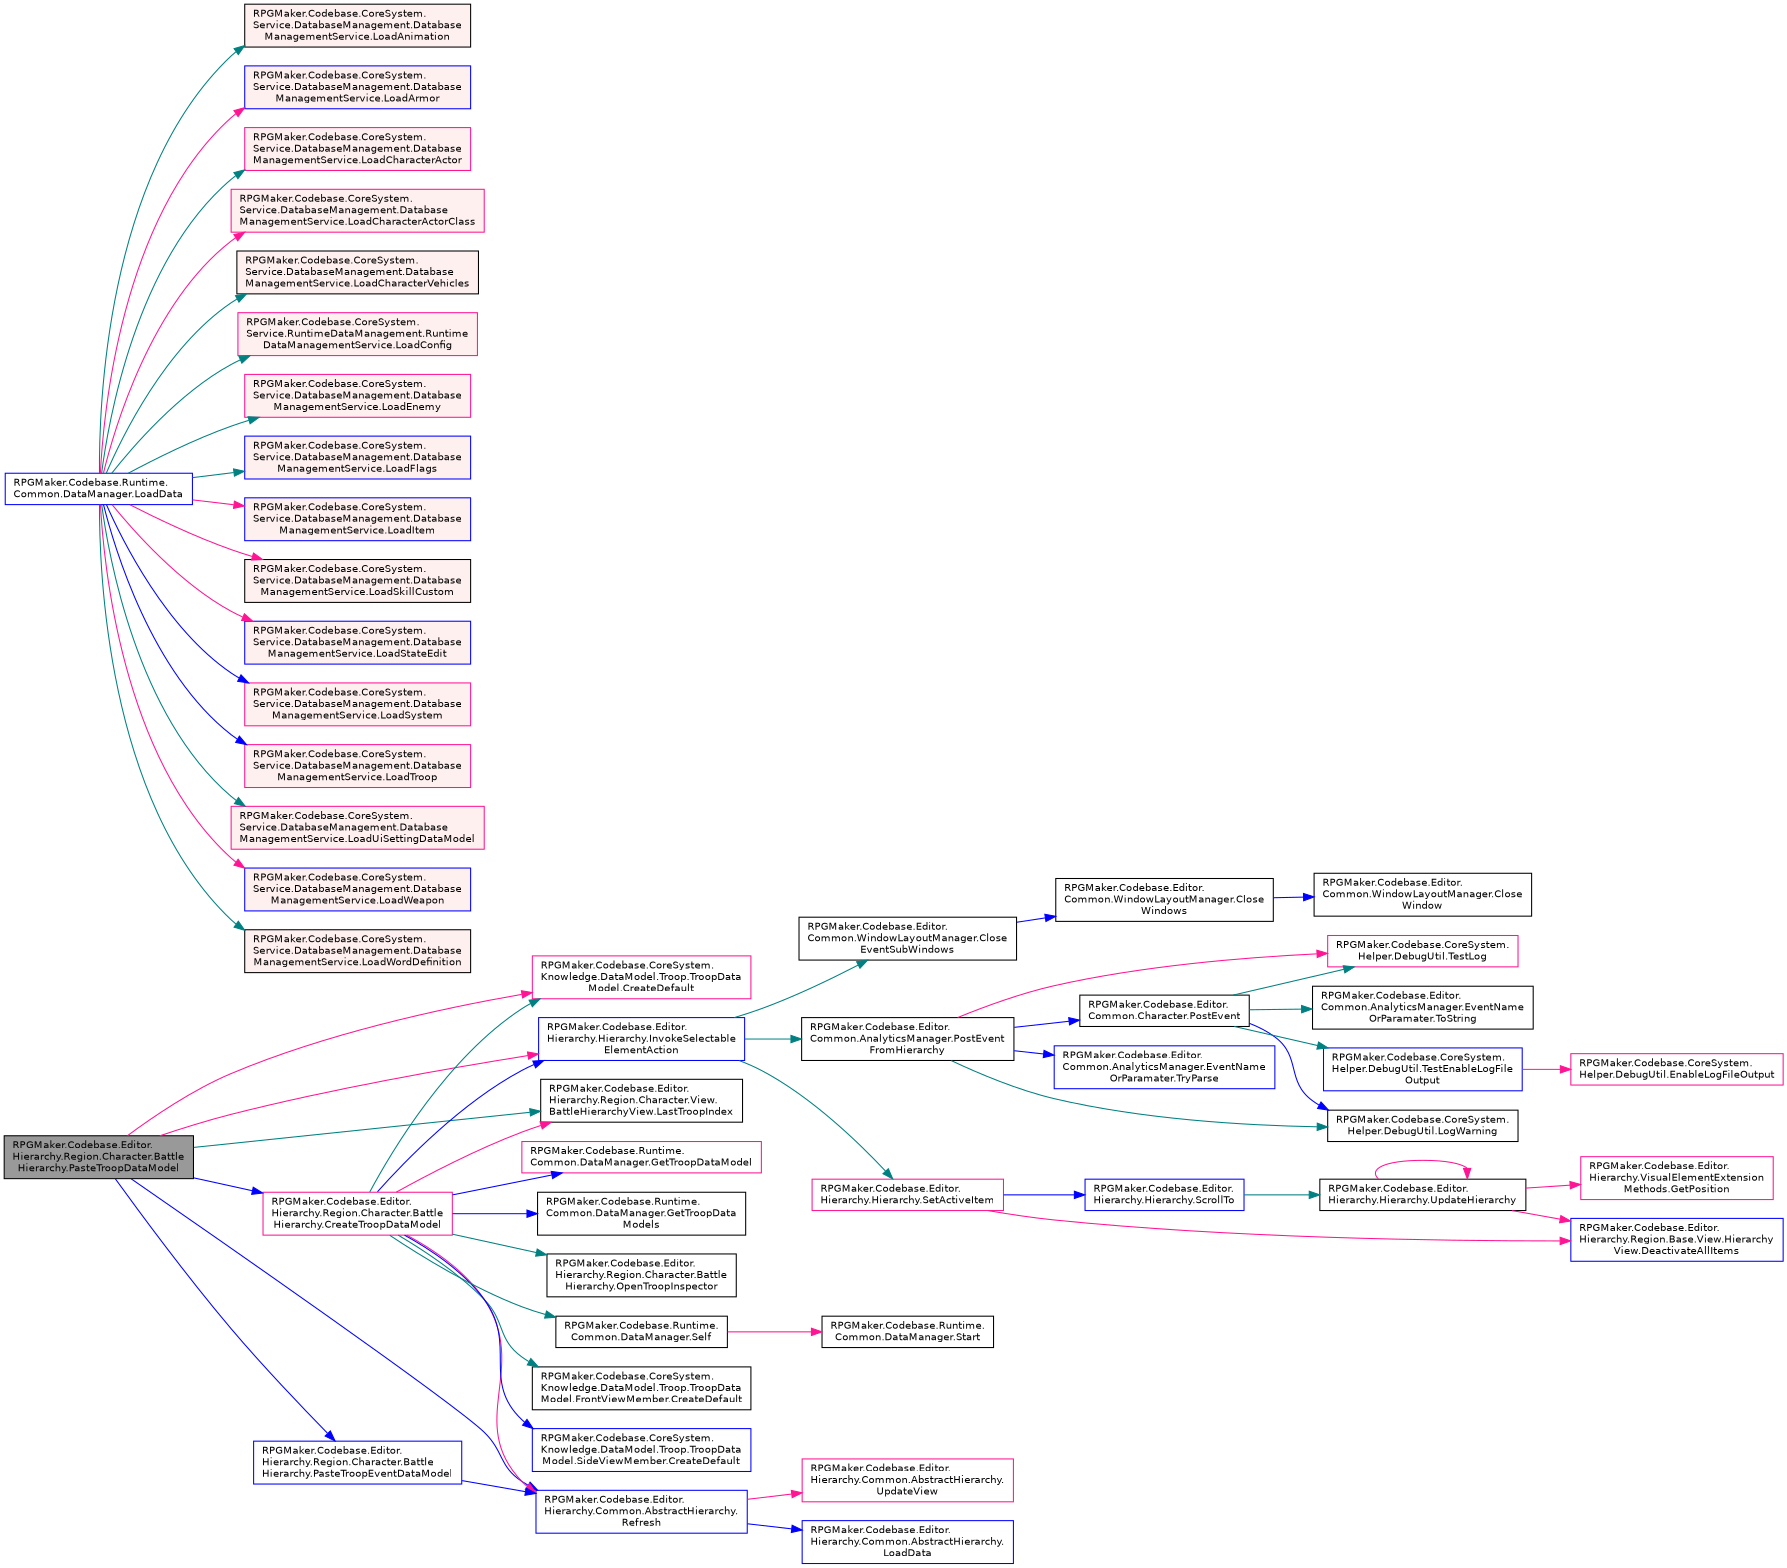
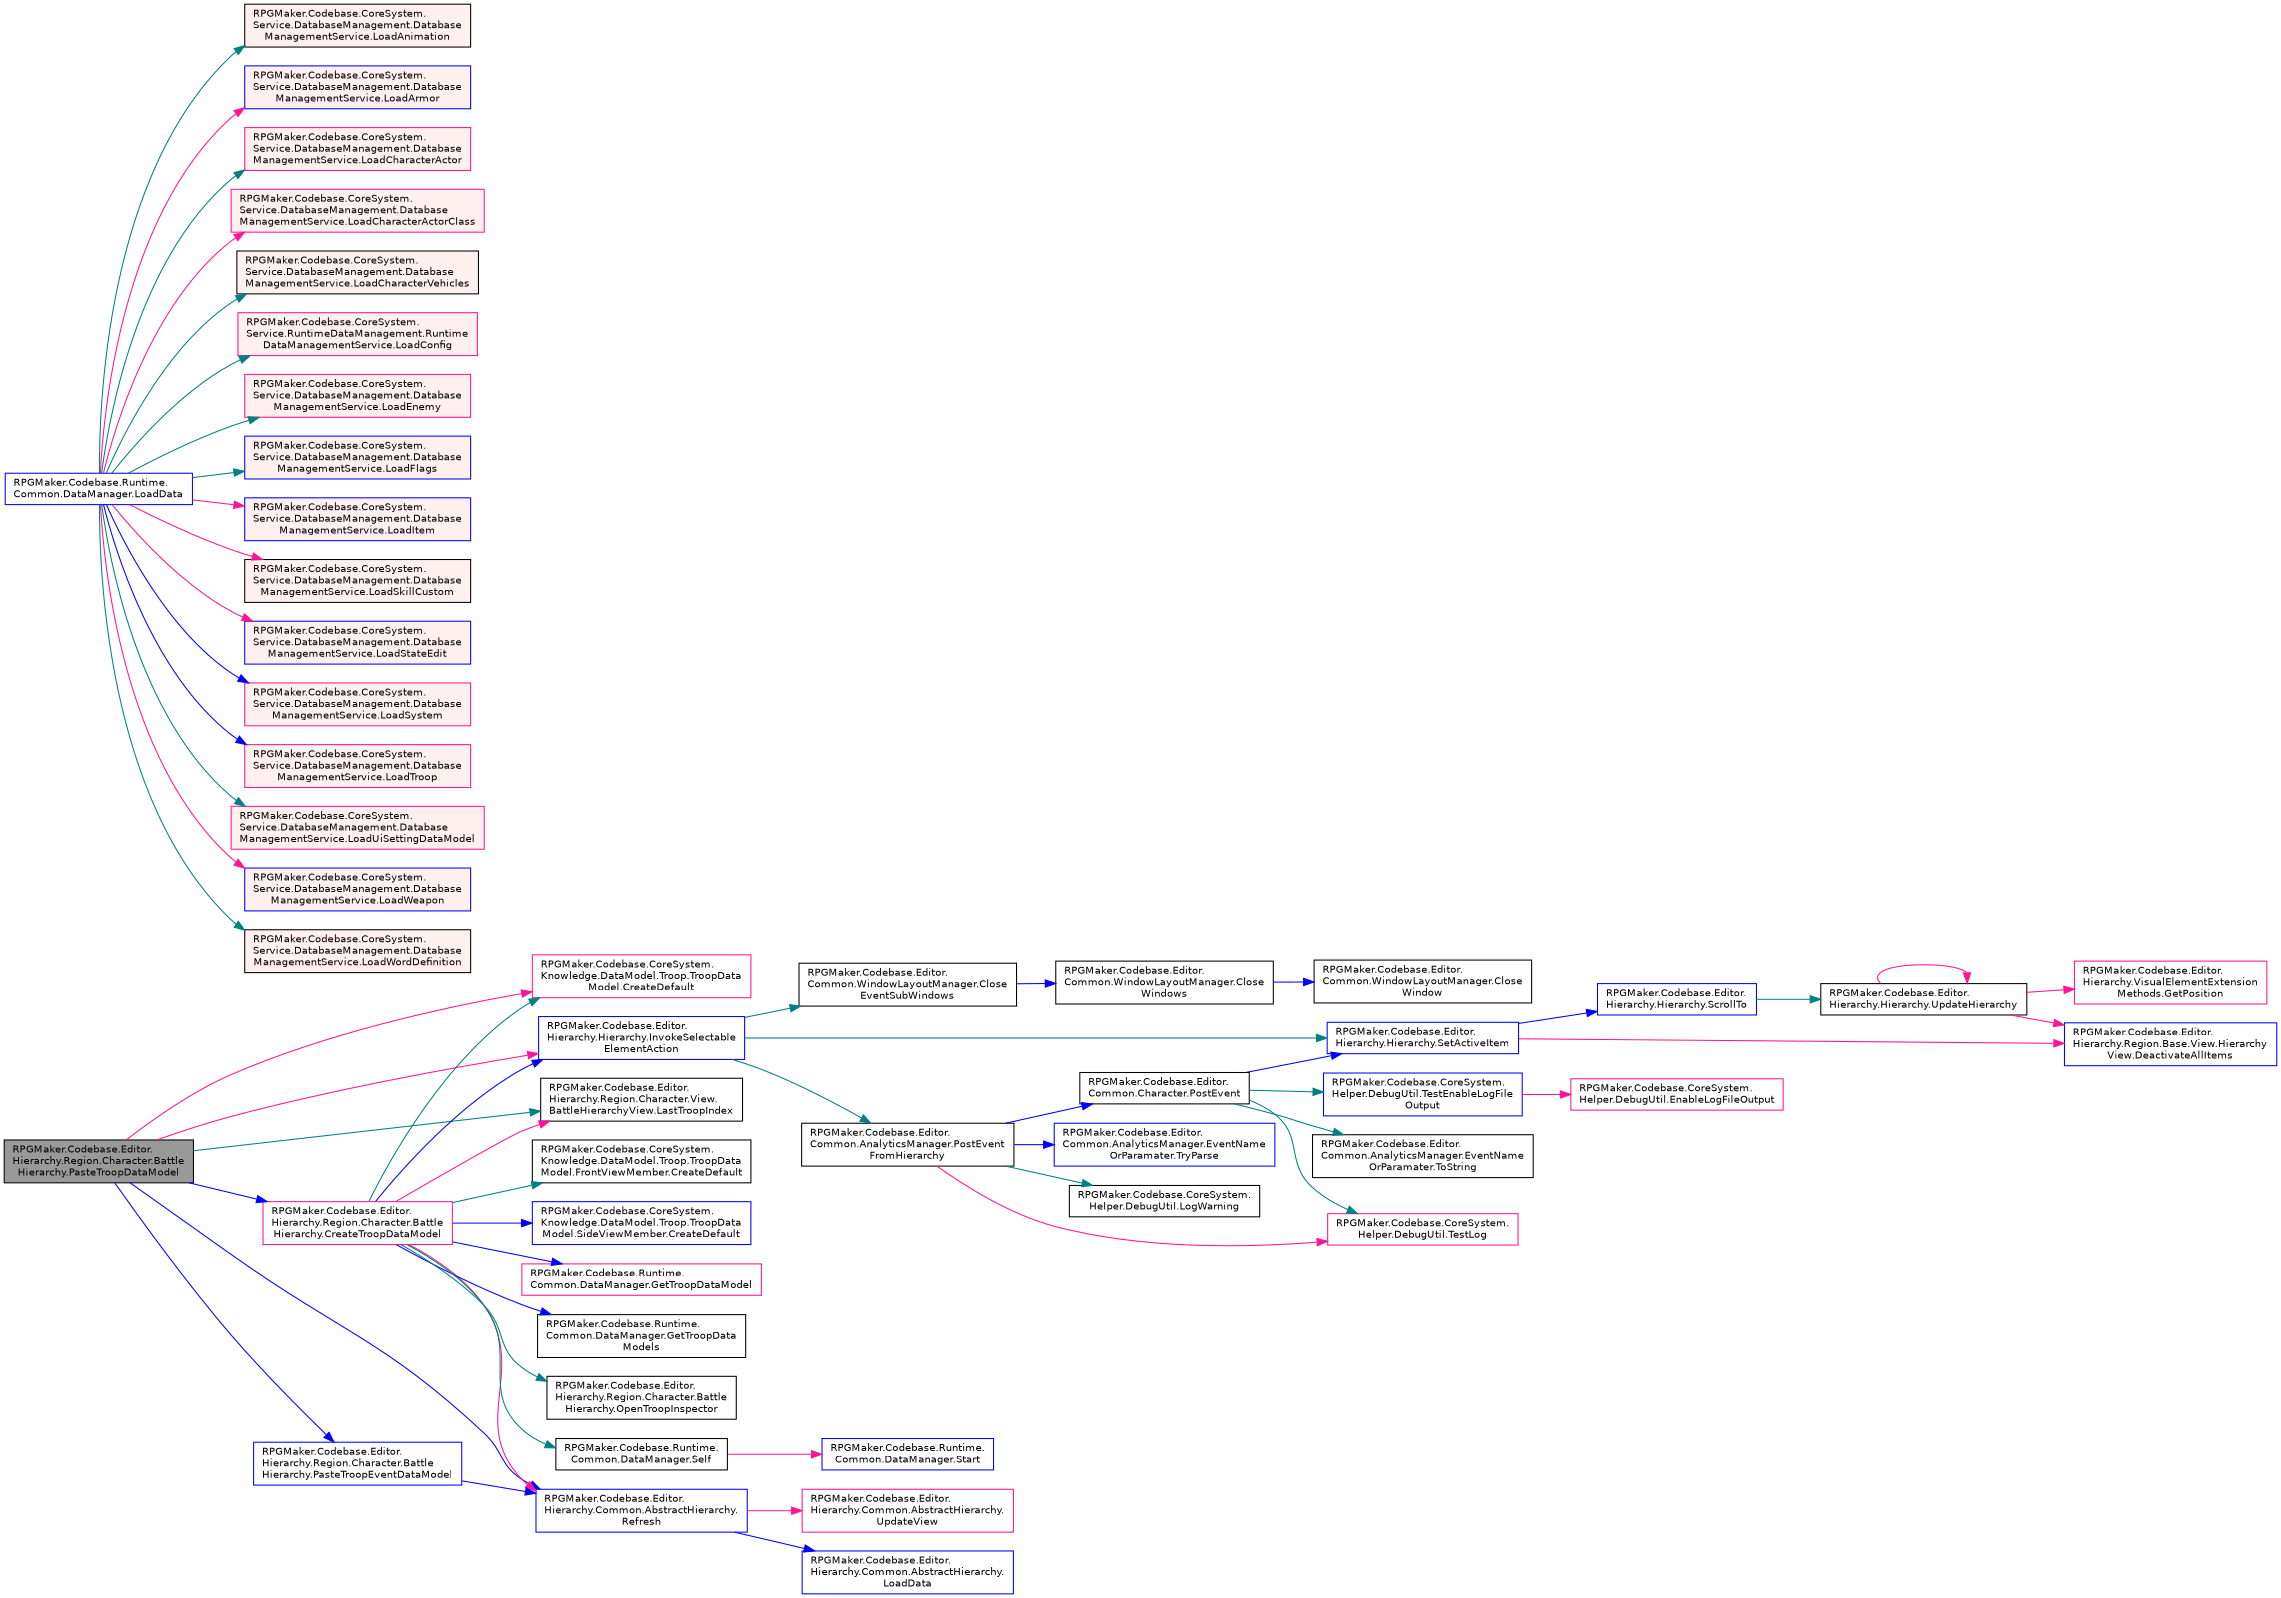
edge "RPGMaker.Codebase.Editor. Common.Character.PostEvent" -> "RPGMaker.Codebase.CoreSystem. Helper.DebugUtil.LogWarning": now "RPGMaker.Codebase.Editor. Common.Character.PostEvent" -> "RPGMaker.Codebase.Editor. Hierarchy.Hierarchy.SetActiveItem"
node "RPGMaker.Codebase.Editor. Hierarchy.Hierarchy.SetActiveItem": color deeppink -> blue
node "RPGMaker.Codebase.Runtime. Common.DataManager.Start": color black -> blue
